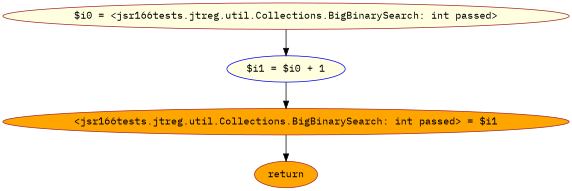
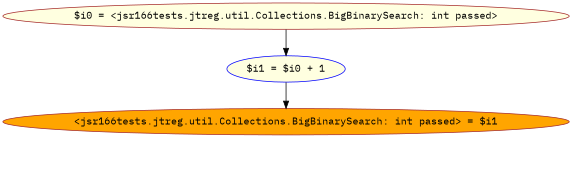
node "return": removed
